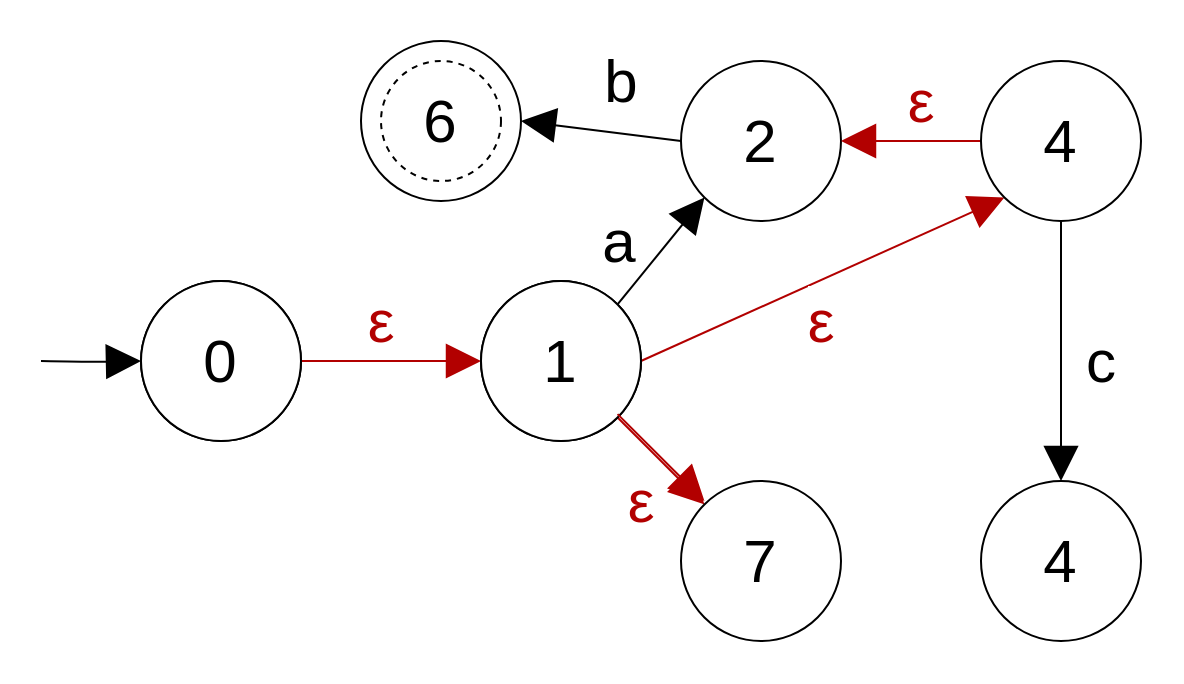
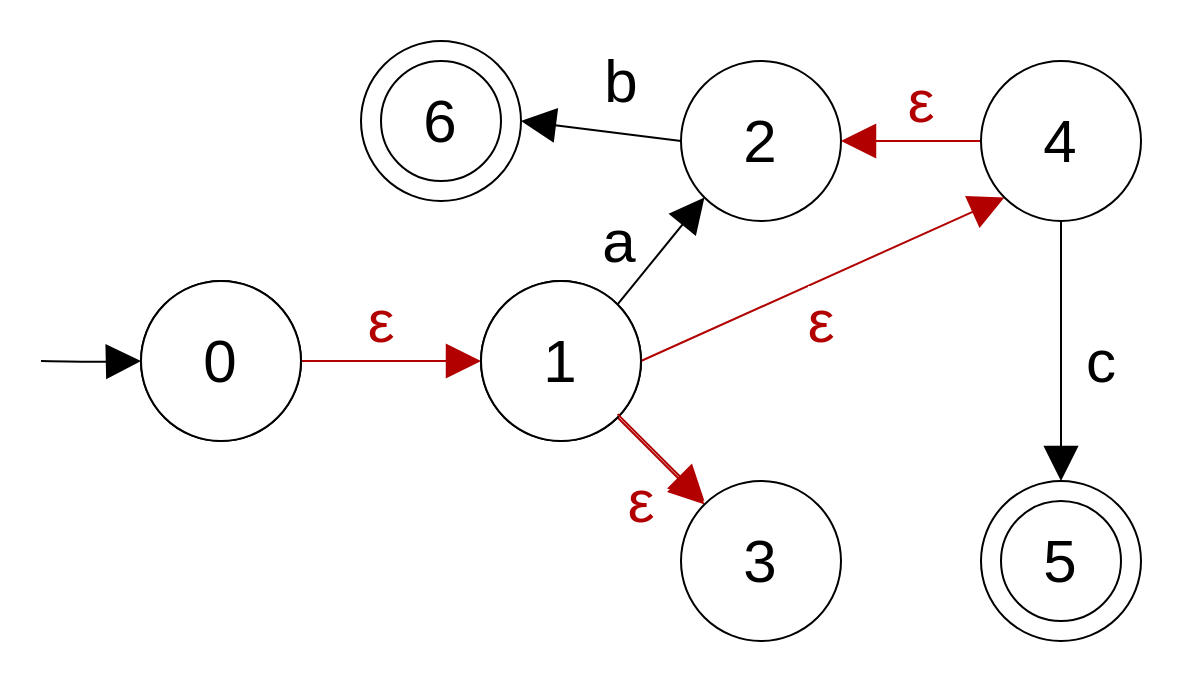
node "6": style dashed -> solid
node "7": label "7" -> "3"
node "5": added
